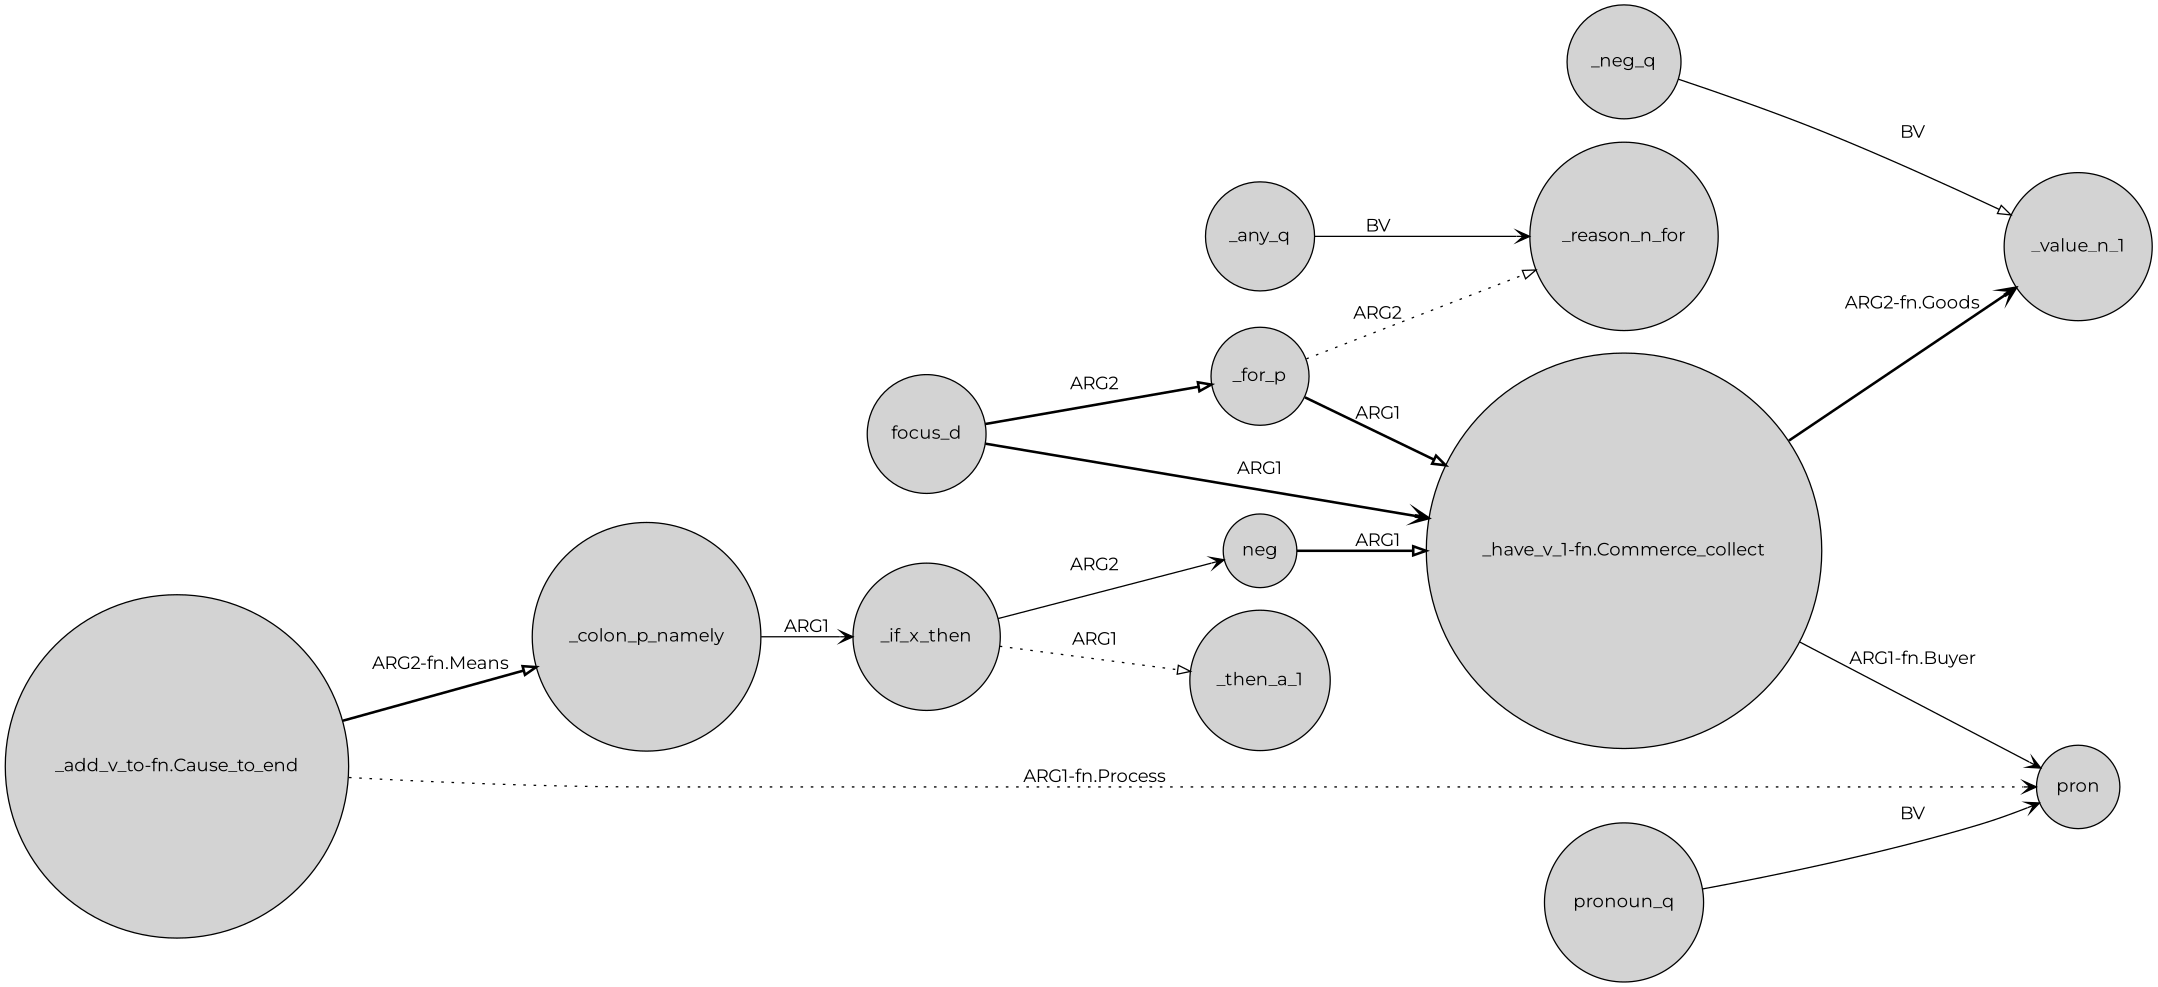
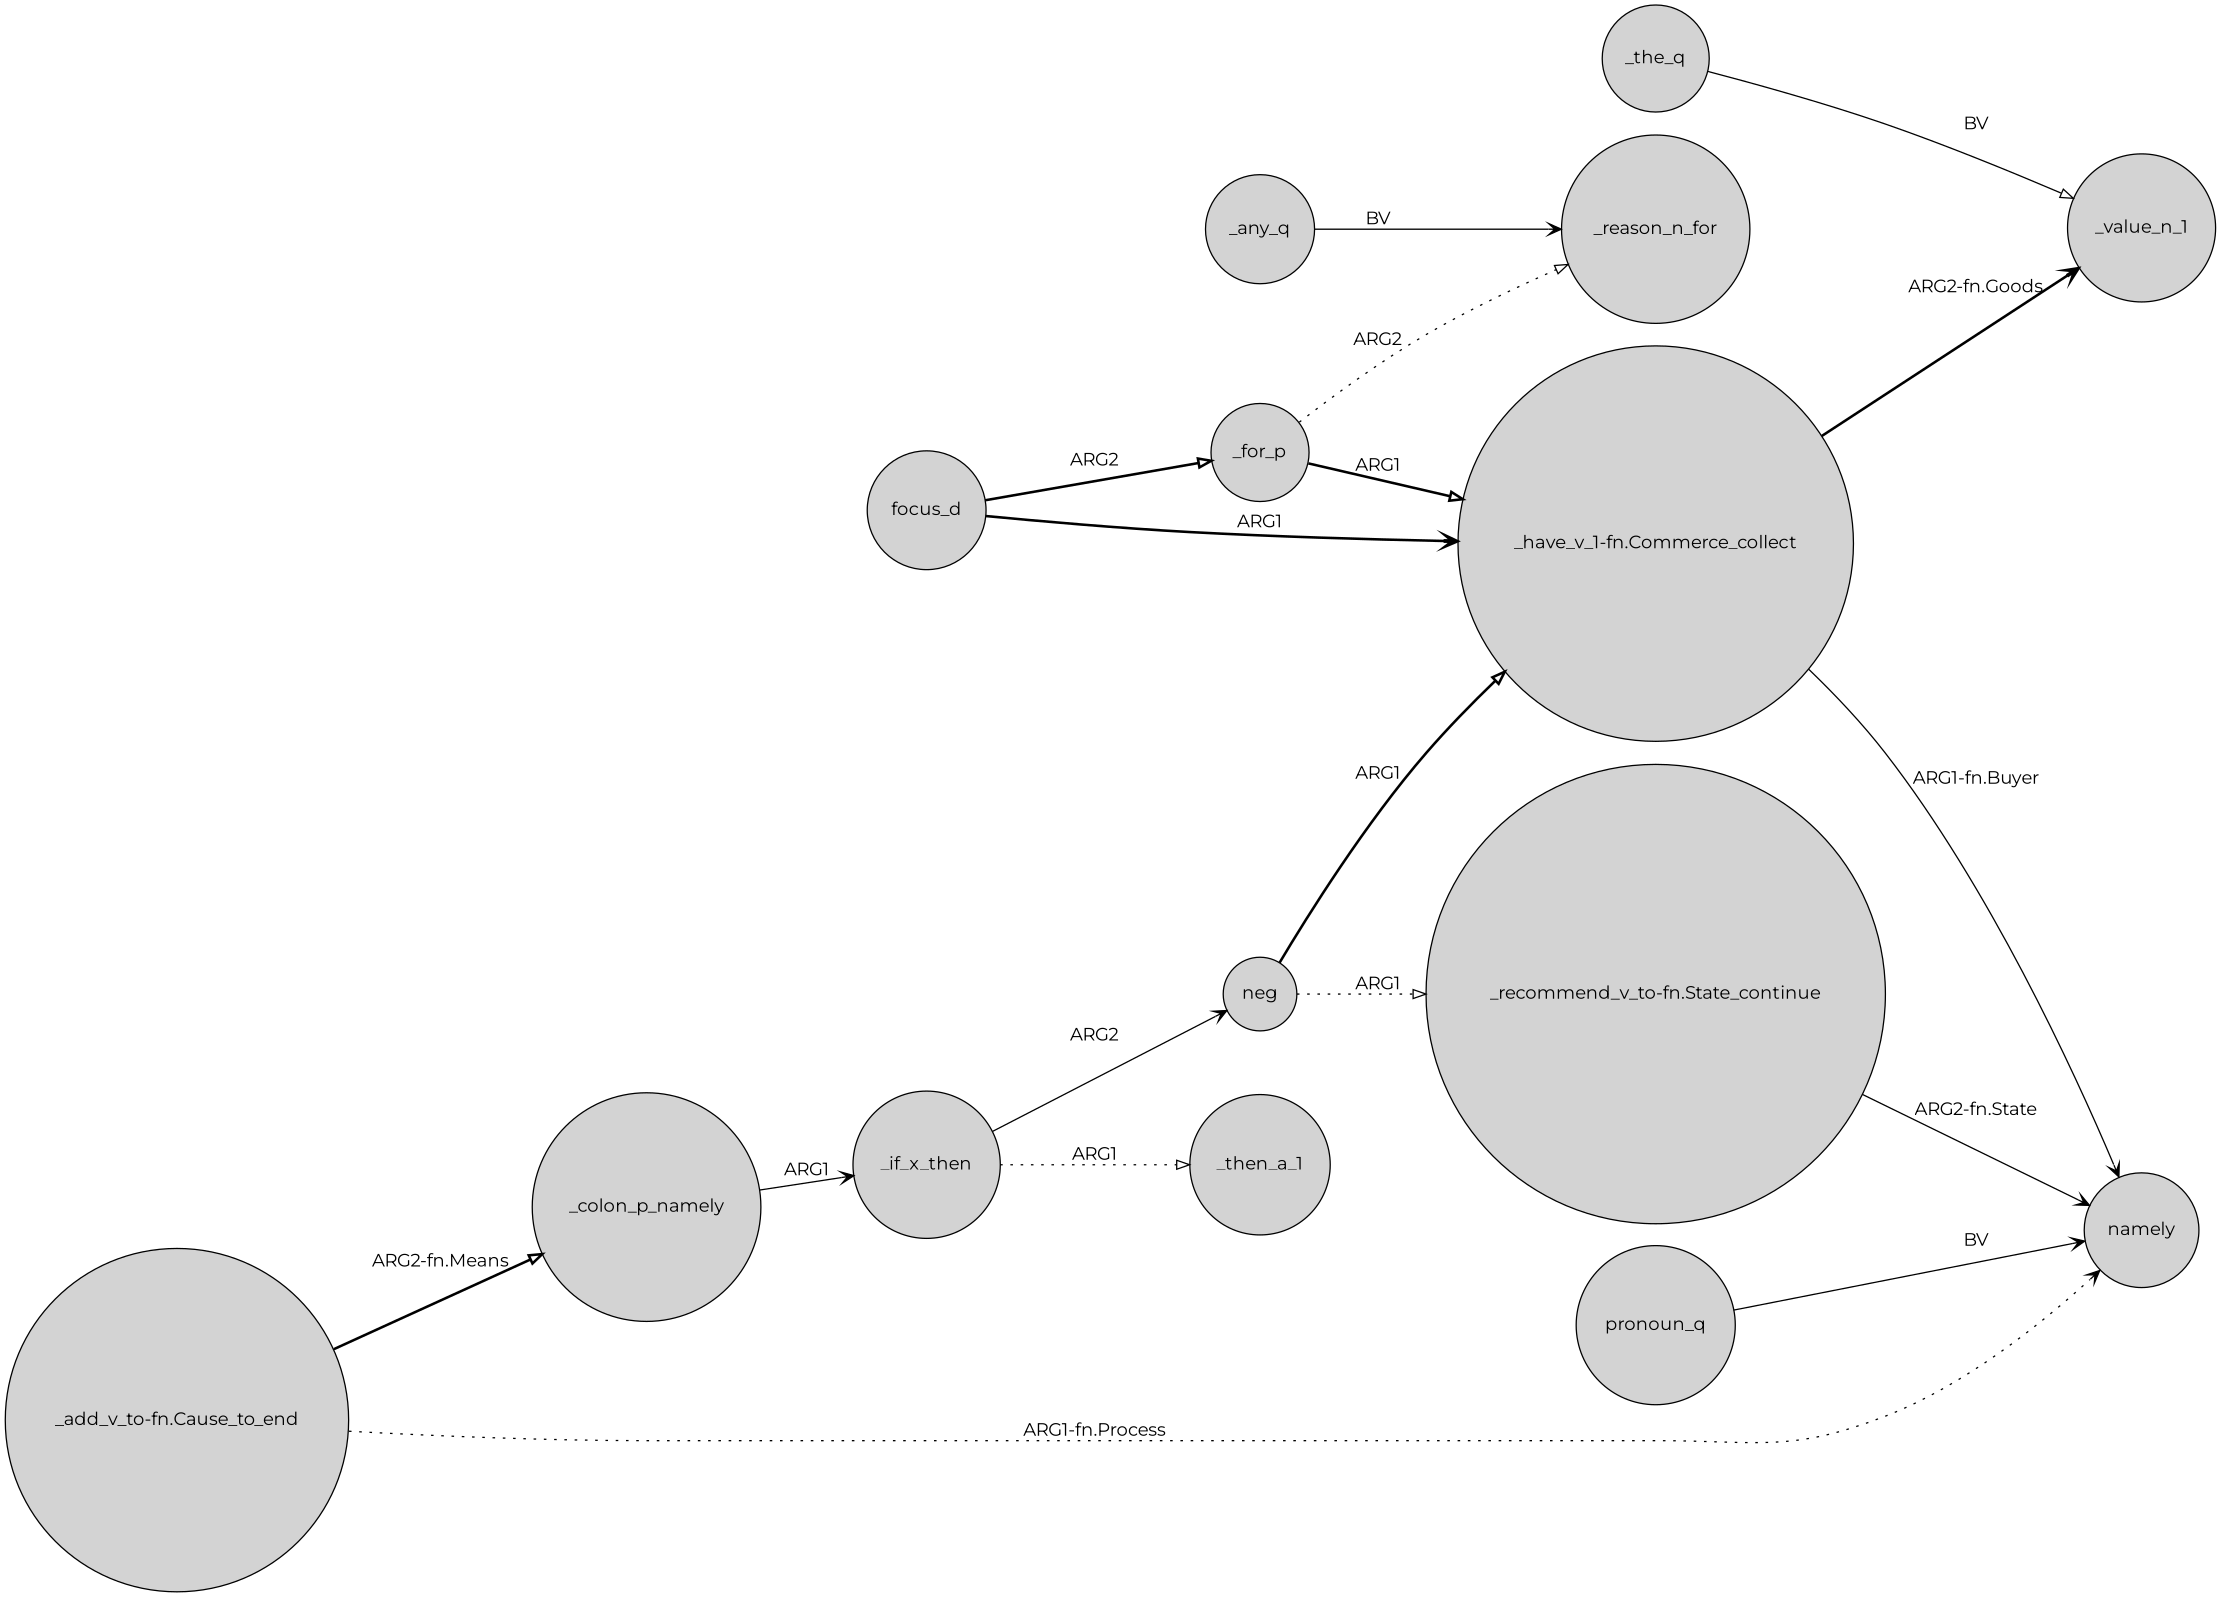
node "_neg_q": label "_neg_q" -> "_the_q"
node "pron": label "pron" -> "namely"
node "_recommend_v_to-fn.State_continue": added
